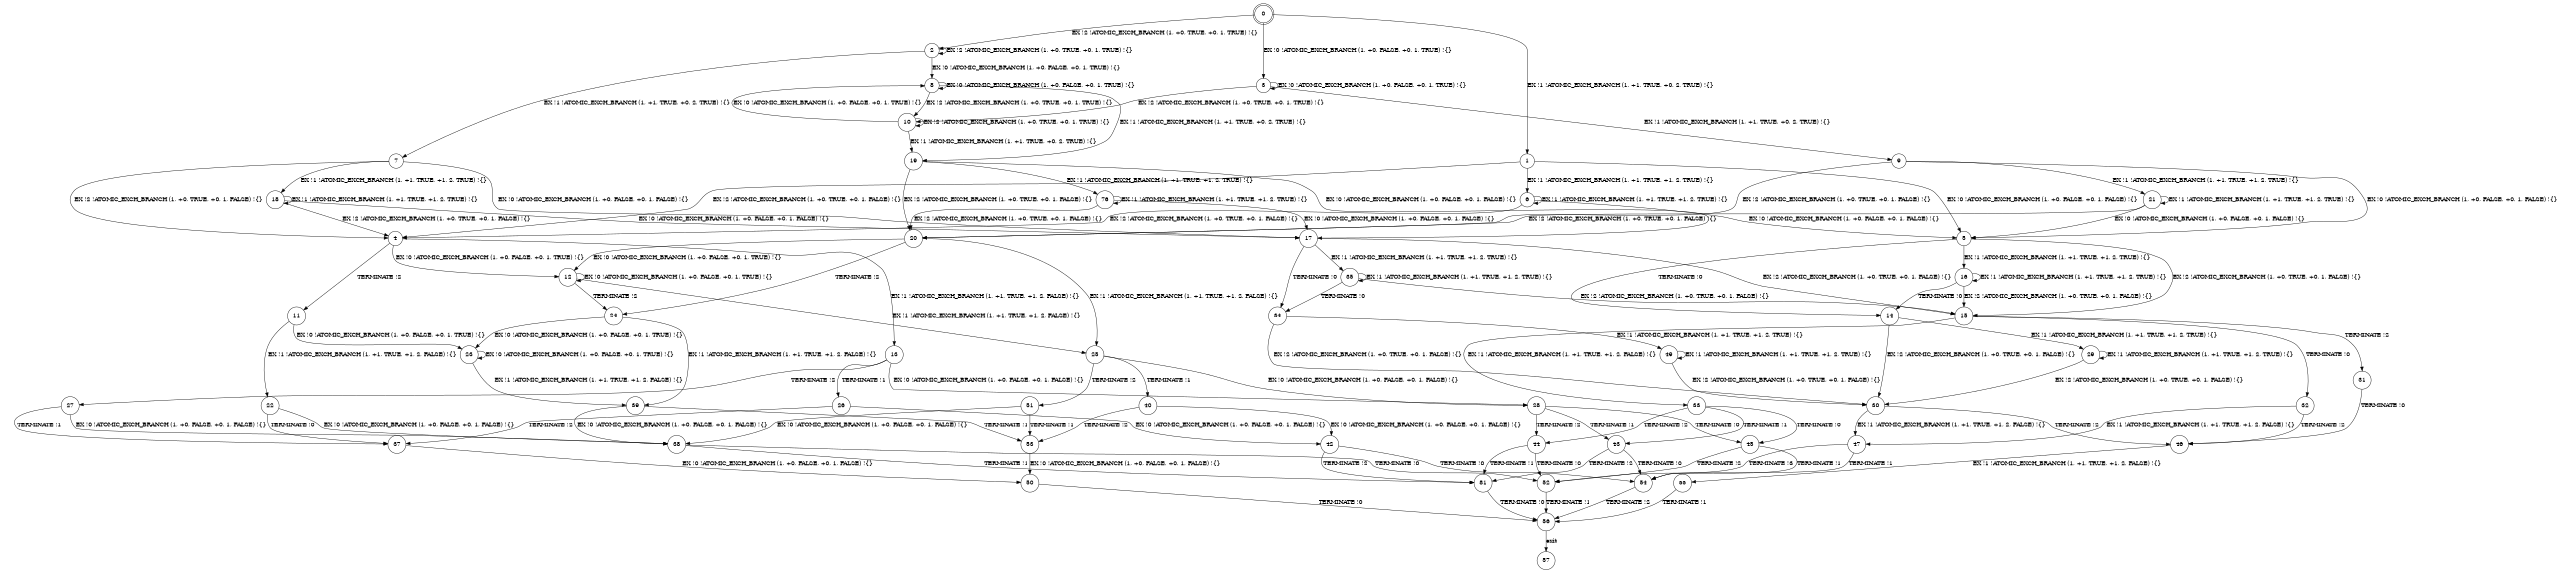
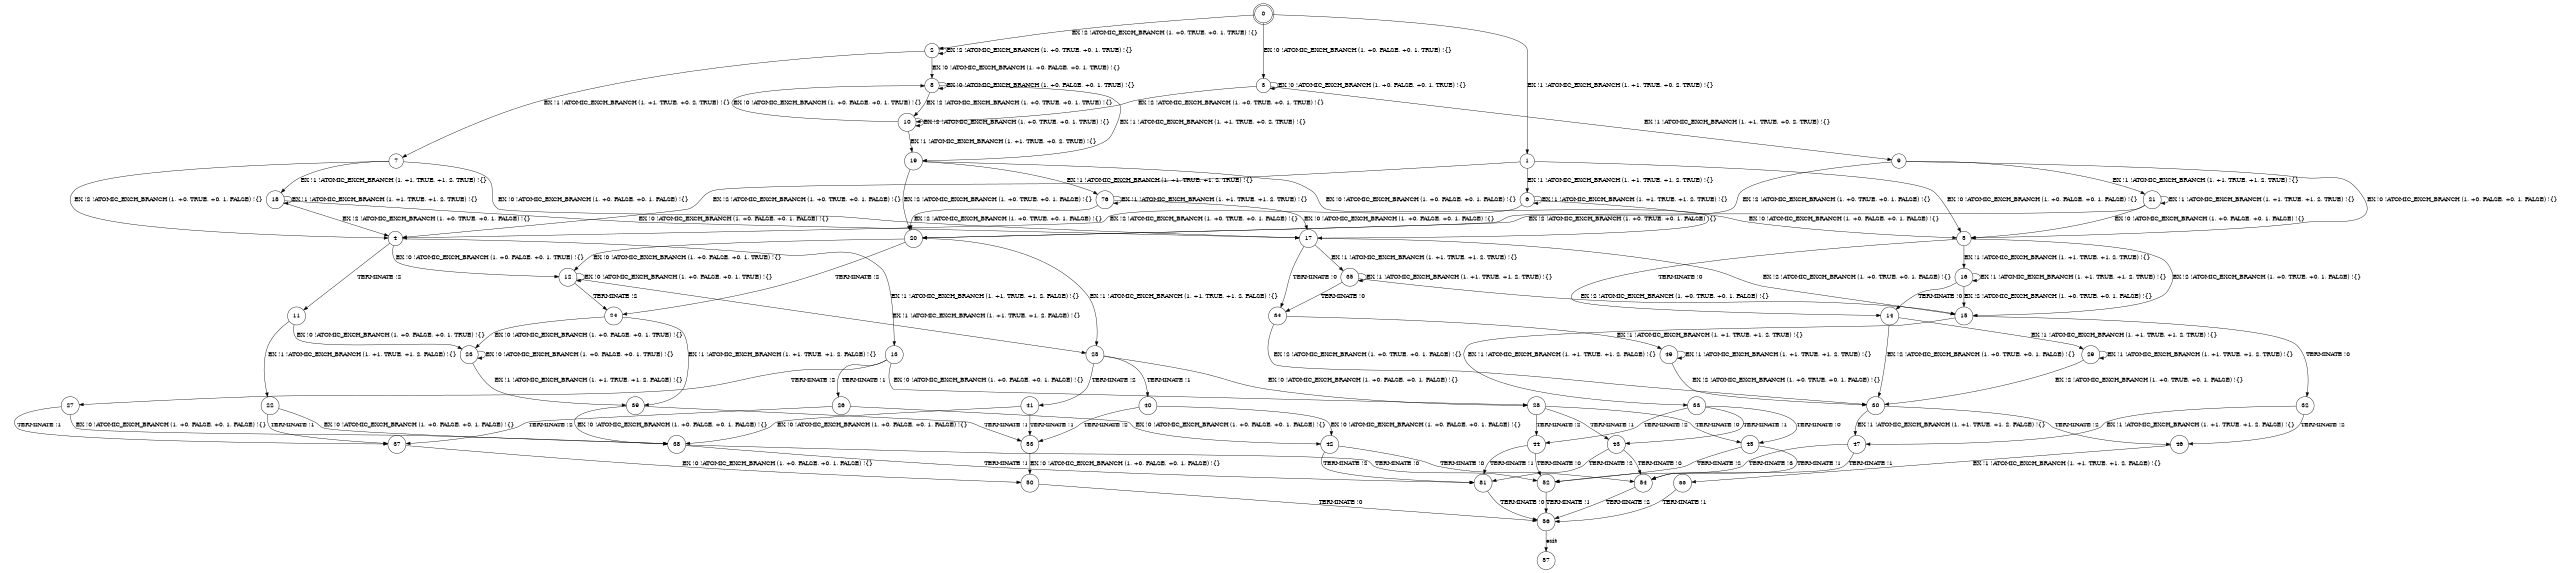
node "31": removed
node "51": label "51" -> "41"
edge "22" -> "37": label "TERMINATE !0" -> "TERMINATE !1"
